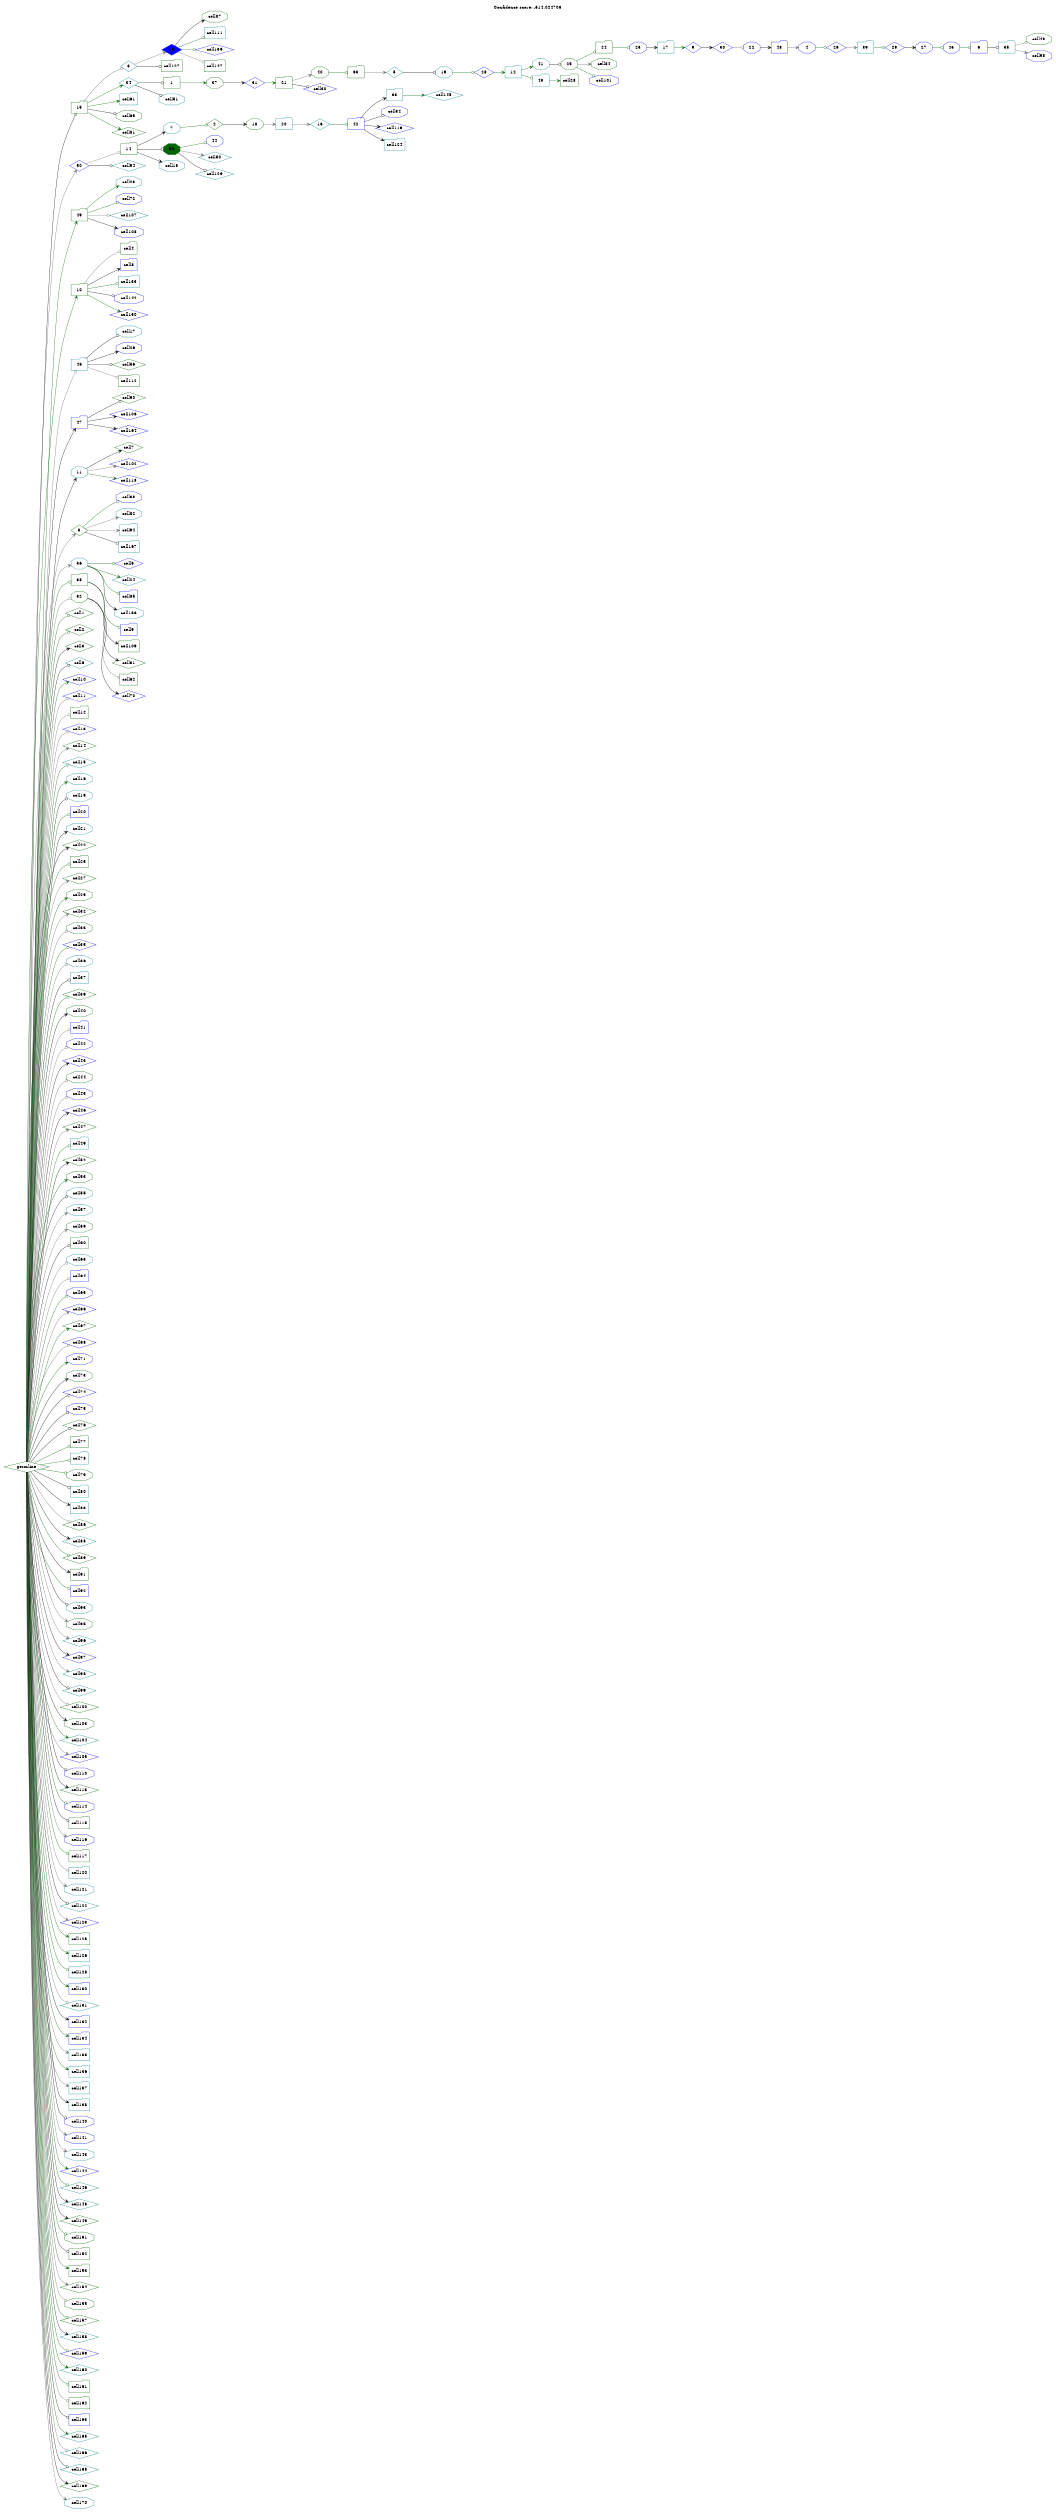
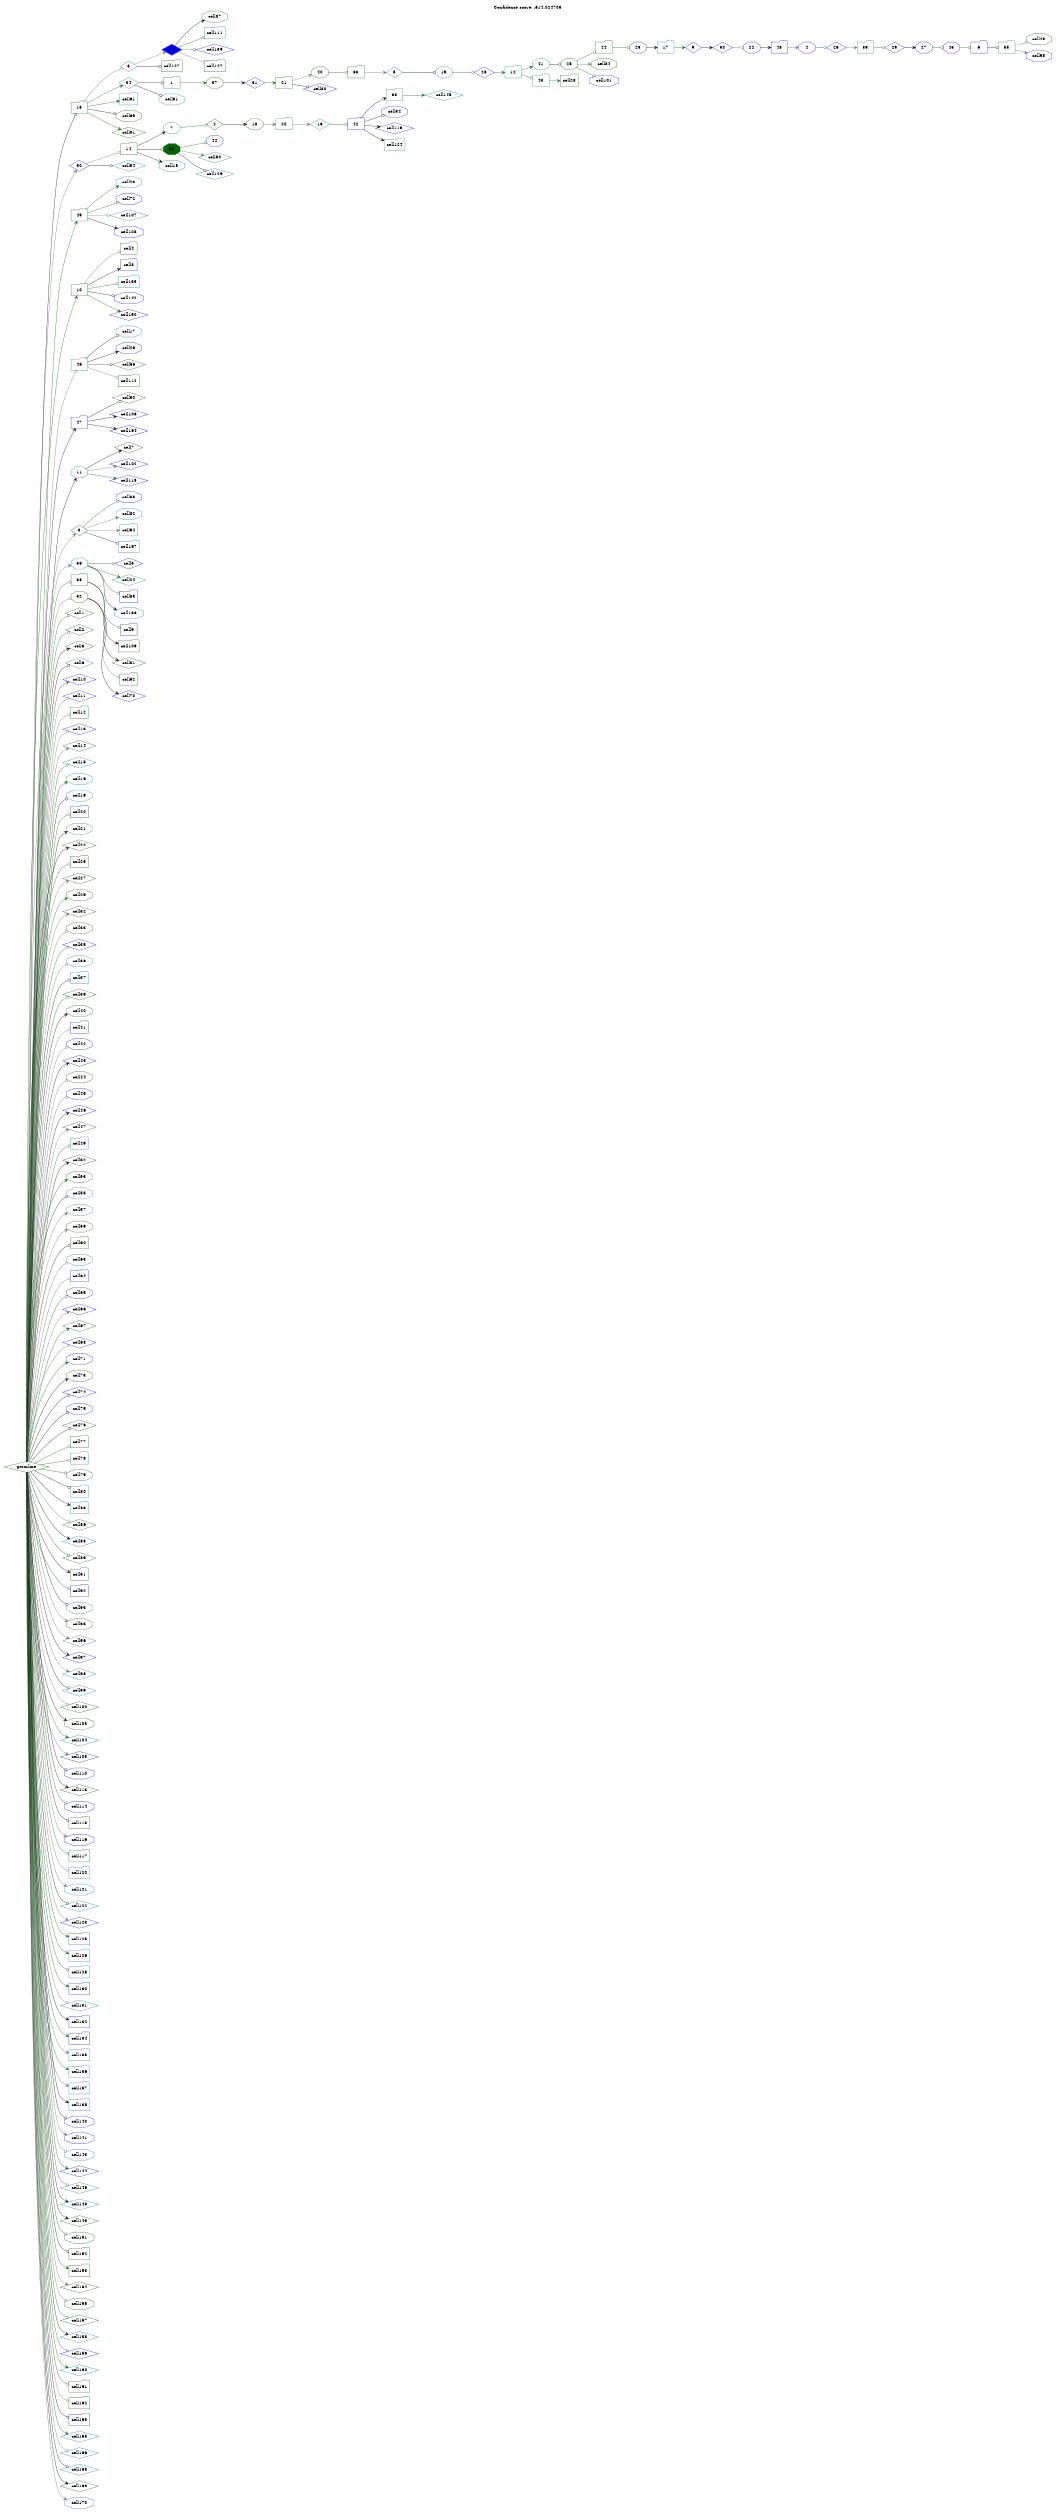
edge "germline" -> "cell143": arrowhead vee -> odot
